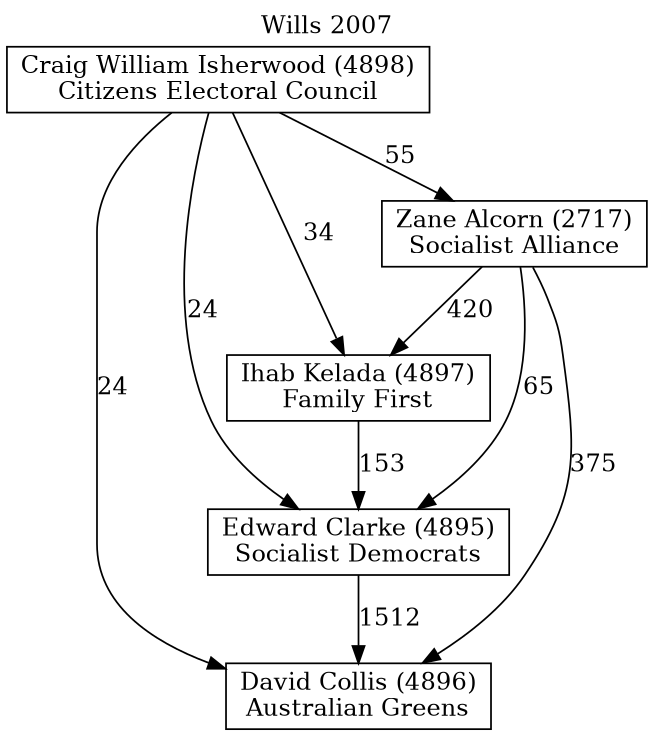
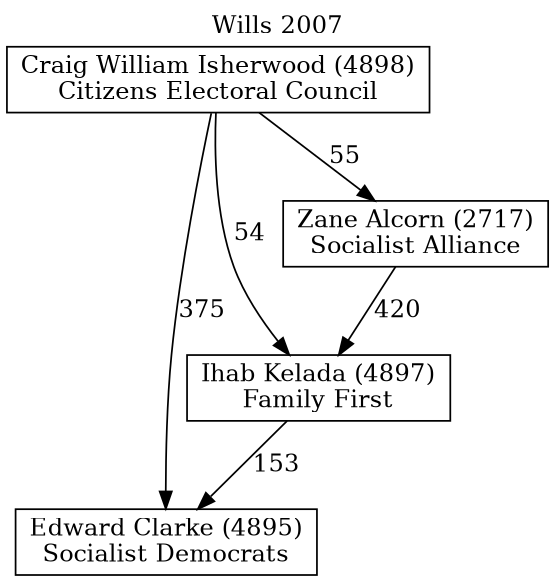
edge "Craig William Isherwood (4898) Citizens Electoral Council" -> "Ihab Kelada (4897) Family First": label "34" -> "54"
edge "Craig William Isherwood (4898) Citizens Electoral Council" -> "Edward Clarke (4895) Socialist Democrats": label "24" -> "375"
edge "Zane Alcorn (2717) Socialist Alliance" -> "Edward Clarke (4895) Socialist Democrats": removed, label "65"
node "David Collis (4896) Australian Greens": removed
